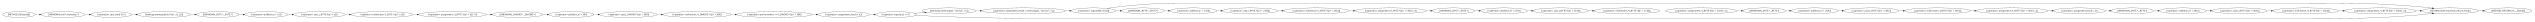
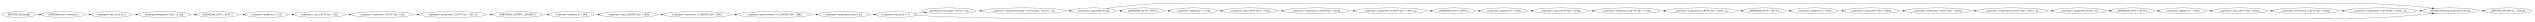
edge "(<operator>.indirection,*(_BYTE *)(a1 + 2564))" -> "(<operator>.assignment,*(_BYTE *)(a1 + 2564) = 0)": added
